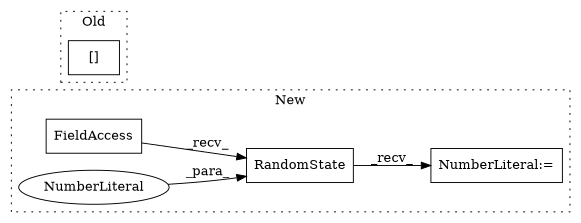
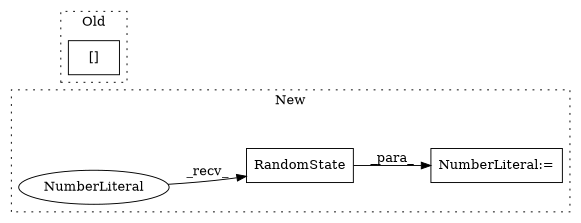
node "FieldAccess": removed
edge "RandomState" -> "NumberLiteral:=": label "_recv_" -> "_para_"
edge "NumberLiteral" -> "RandomState": label "_para_" -> "_recv_"
